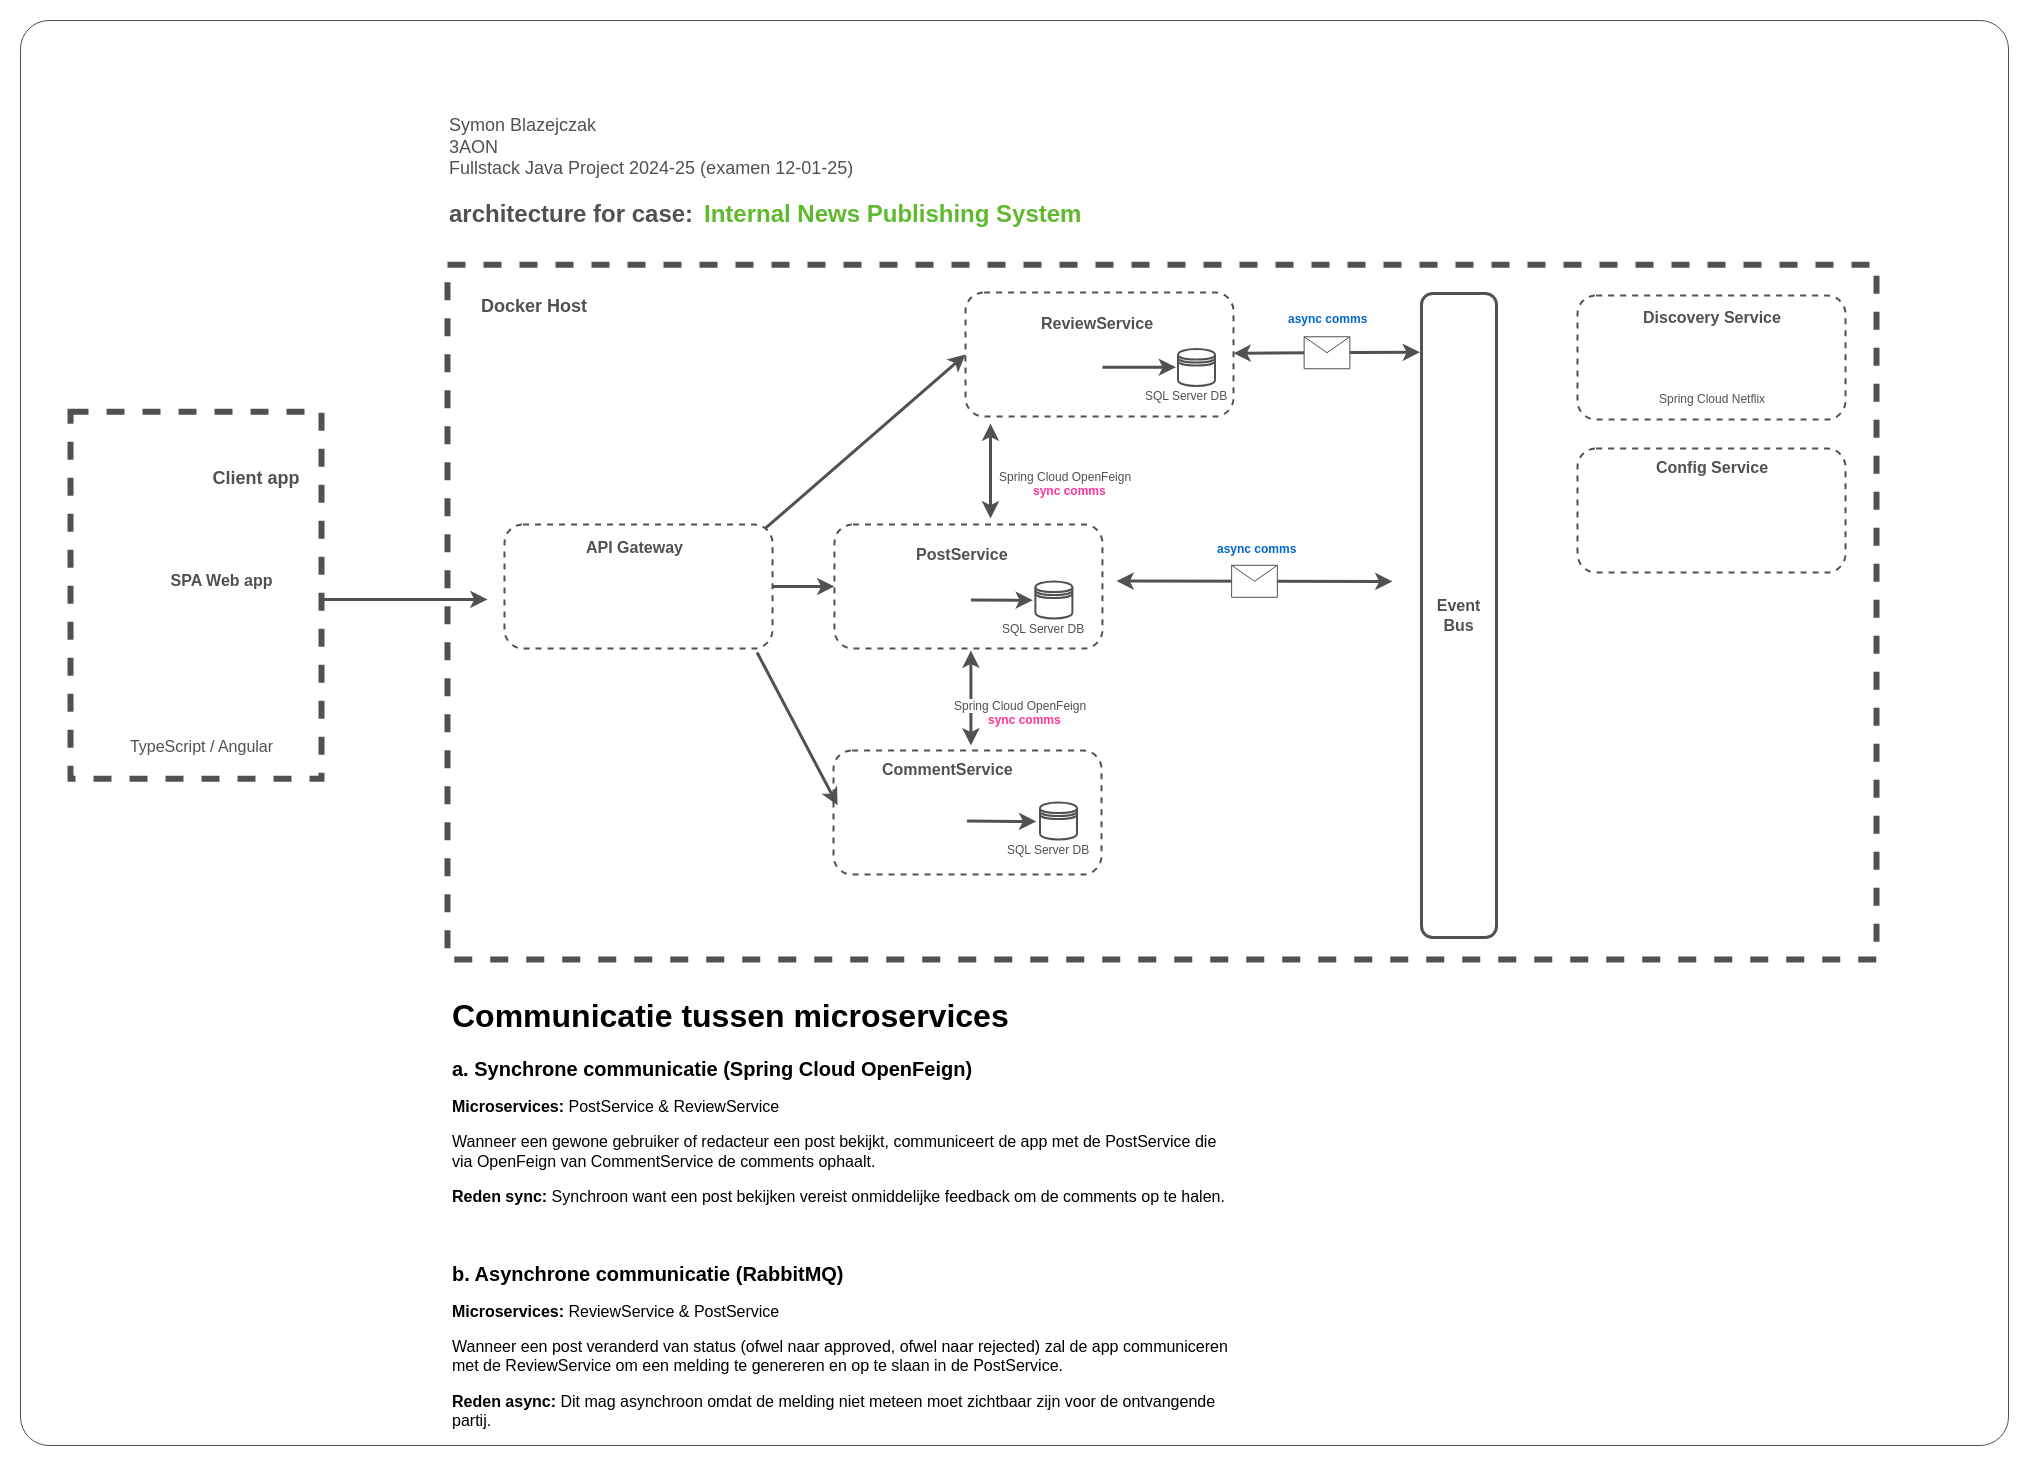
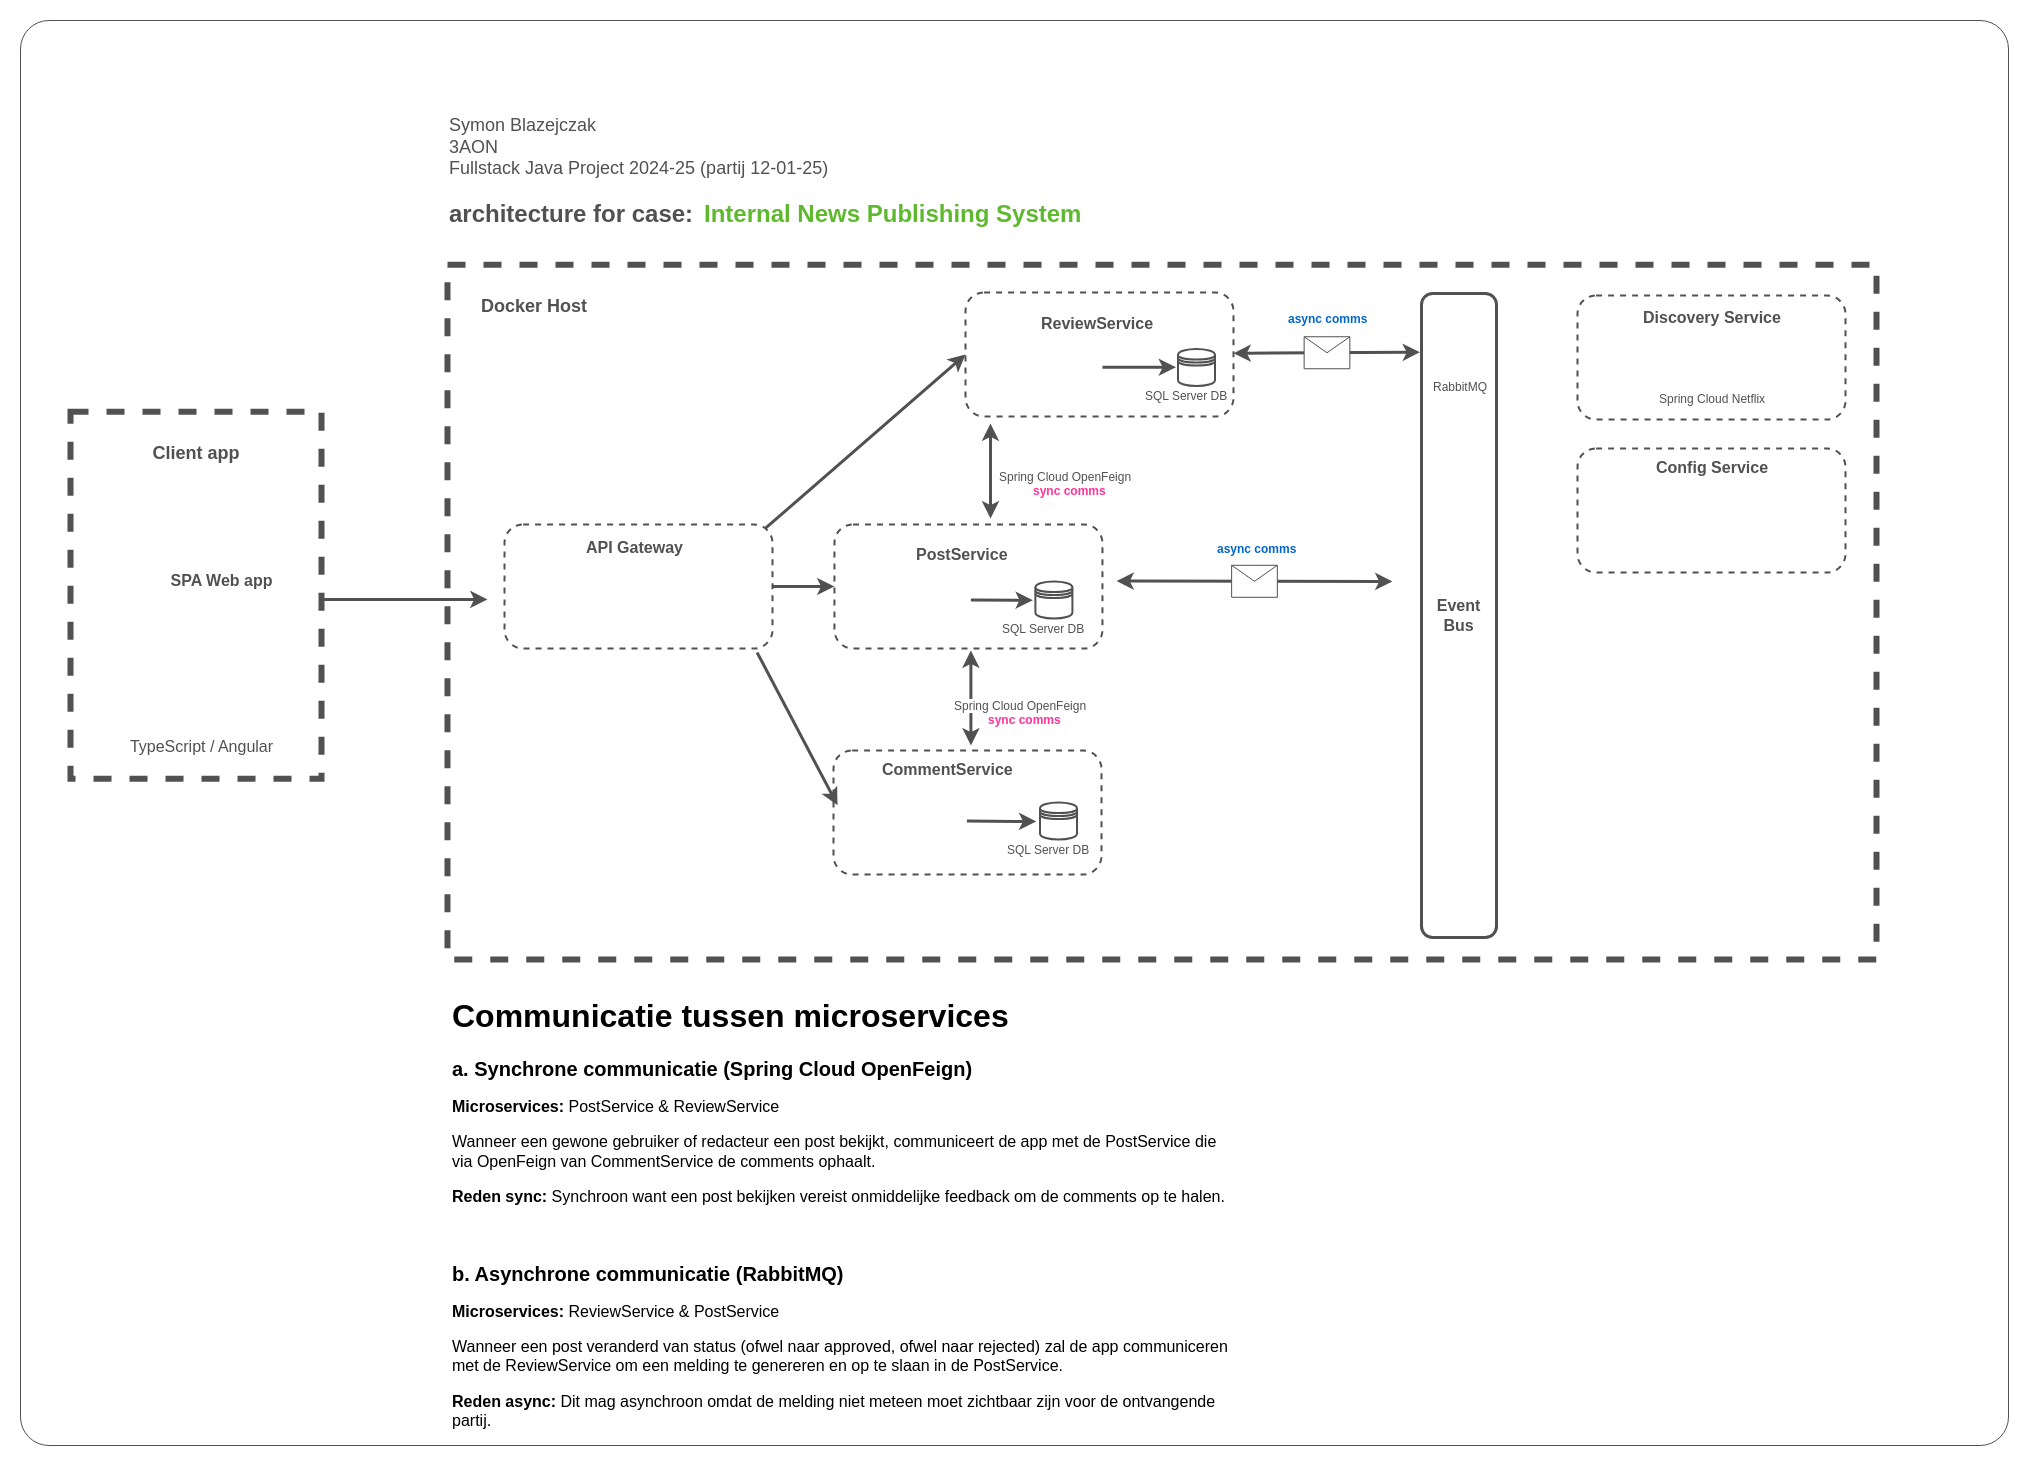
node "Symon Blazejczak 3AON Fullstack Java Project 2024-25 (examen 12-01-25)": label "Symon Blazejczak 3AON Fullstack Java Project 2024-25 (examen 12-01-25)" -> "Symon Blazejczak 3AON Fullstack Java Project 2024-25 (partij 12-01-25)"
node "RabbitMQ": added
node "Client app": moved (256, 479) -> (196, 454)
